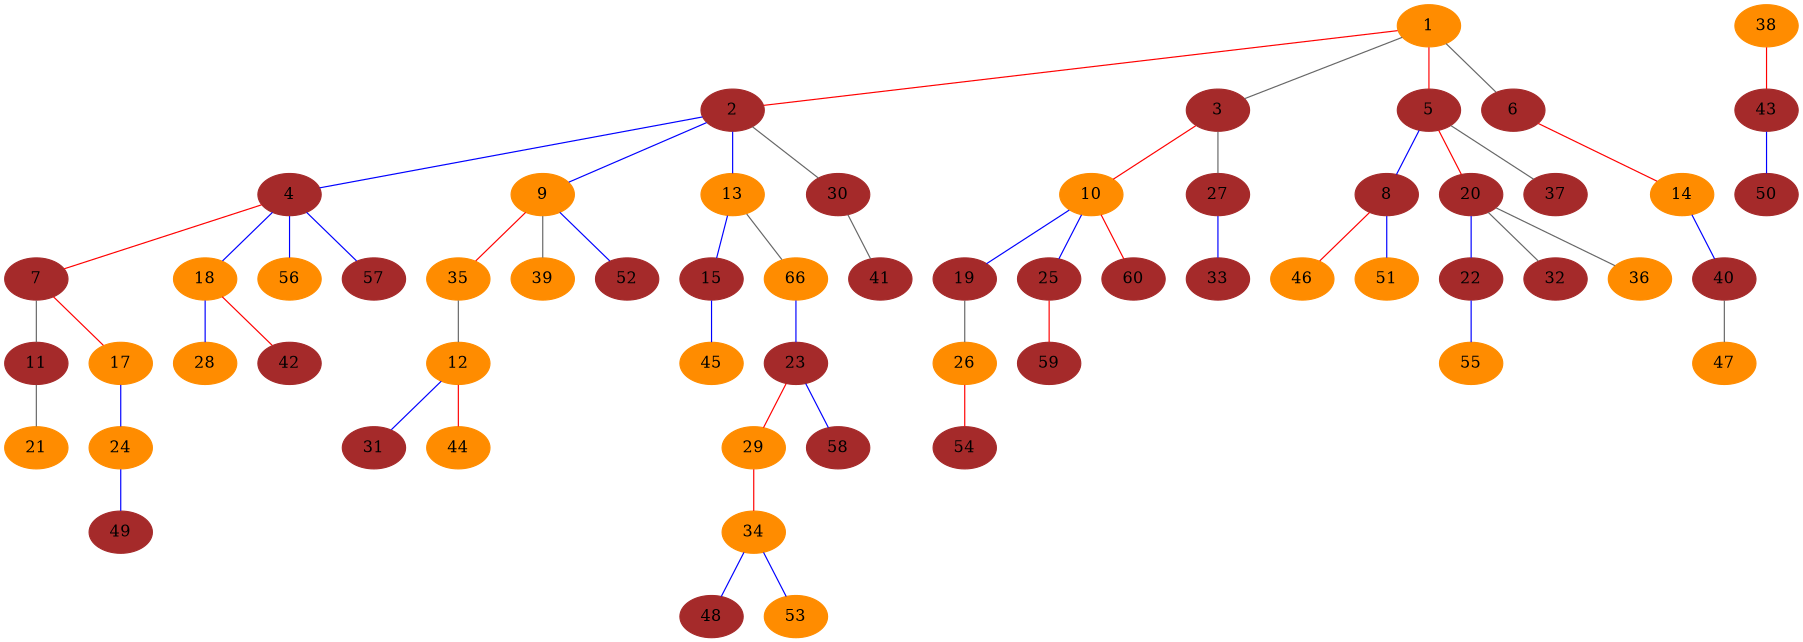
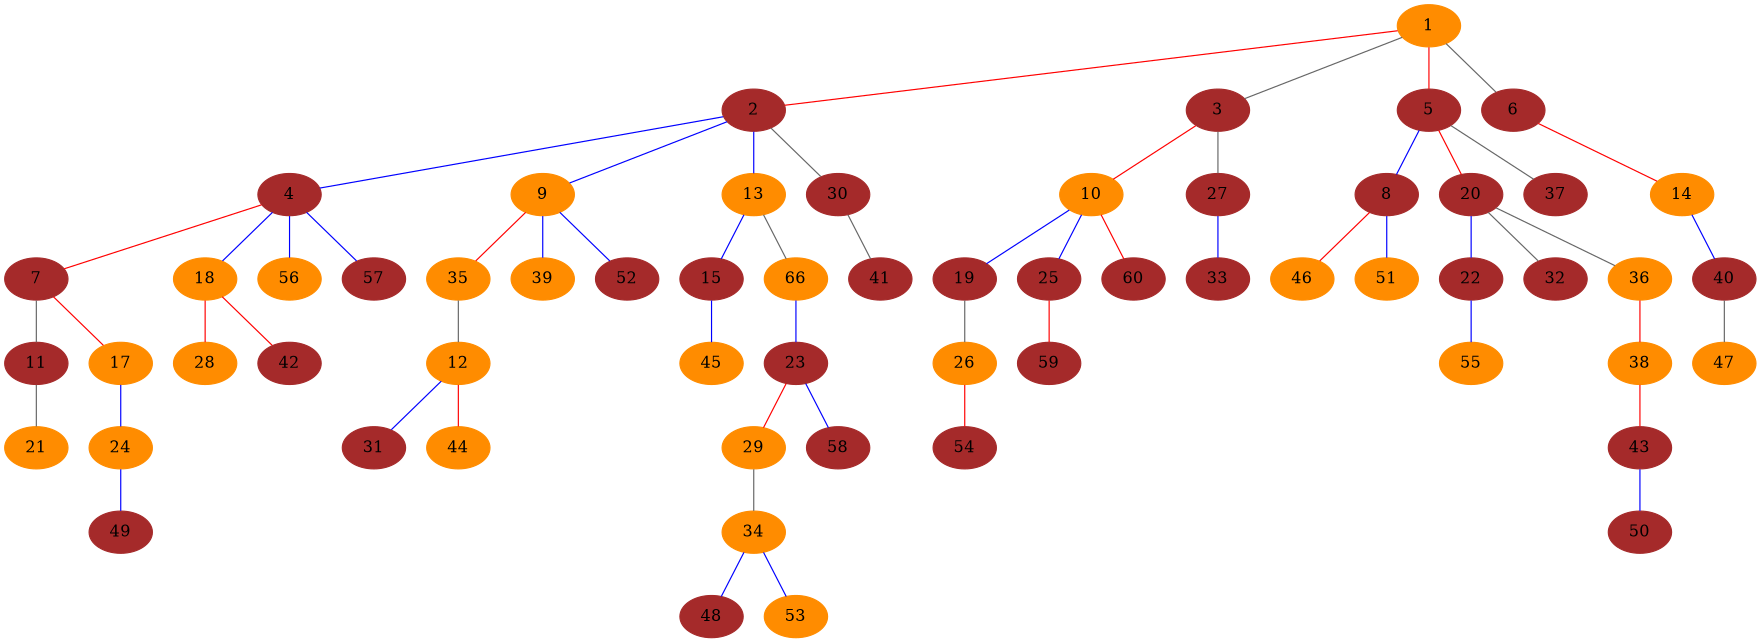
edge "9" -- "39": color gray40 -> blue
edge "18" -- "28": color blue -> red
edge "36" -- "38": added
edge "29" -- "34": color red -> gray40
